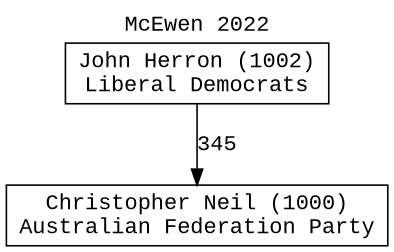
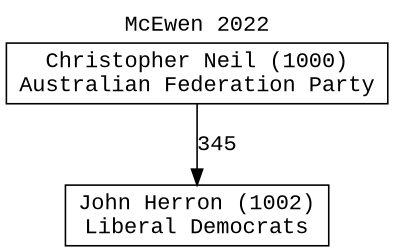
edge "John Herron (1002) Liberal Democrats" -> "Christopher Neil (1000) Australian Federation Party": reversed
